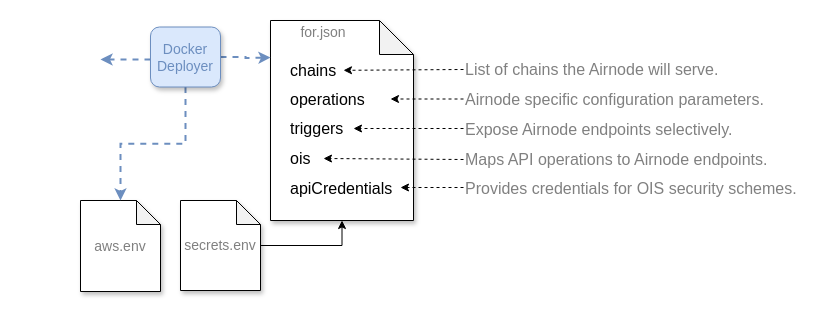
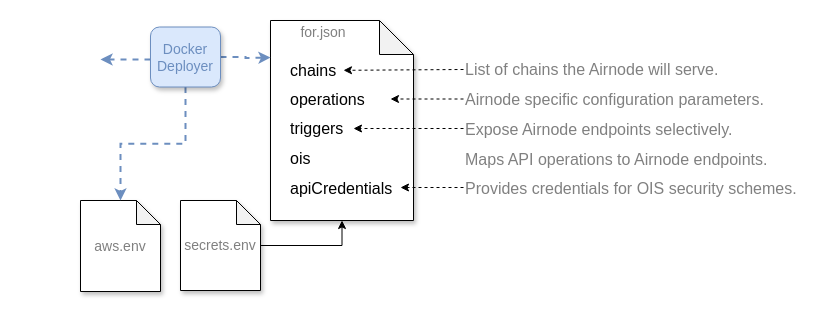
edge "Maps API operations to Airnode endpoints." -> "ois": removed
